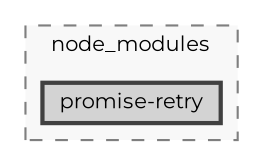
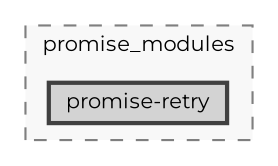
cluster "node_modules": label "node_modules" -> "promise_modules"
